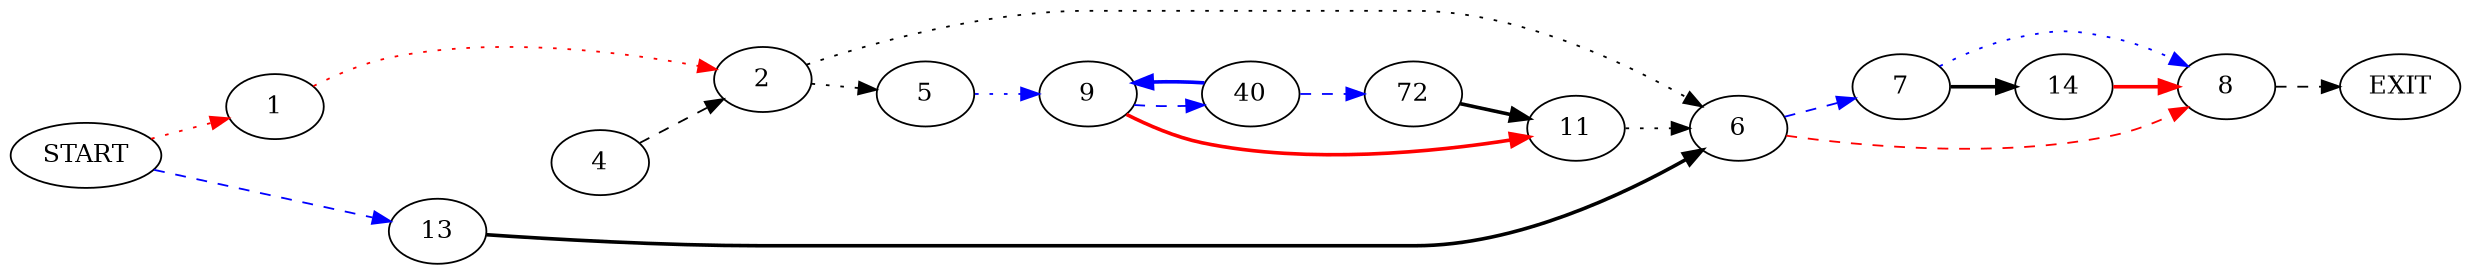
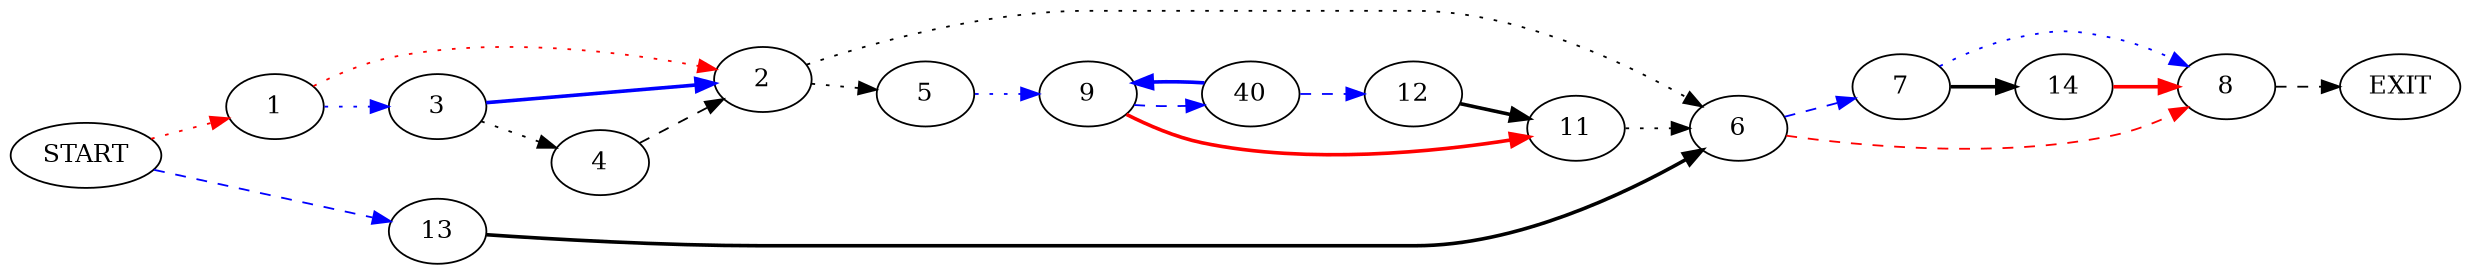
node "72": label "72" -> "12"
node "3": added
